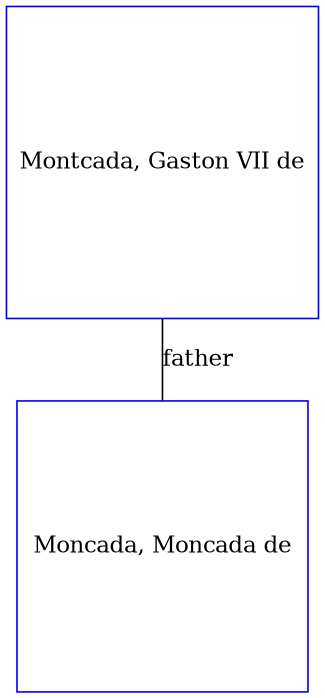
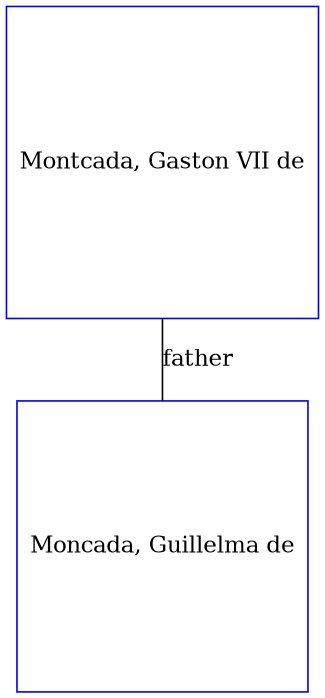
node "Moncada, Moncada de": label "Moncada, Moncada de" -> "Moncada, Guillelma de"
